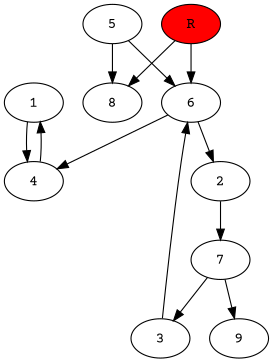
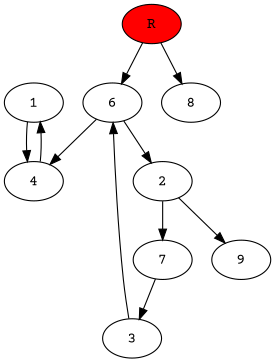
node "5": removed
edge "7" -> "9": now "2" -> "9"
